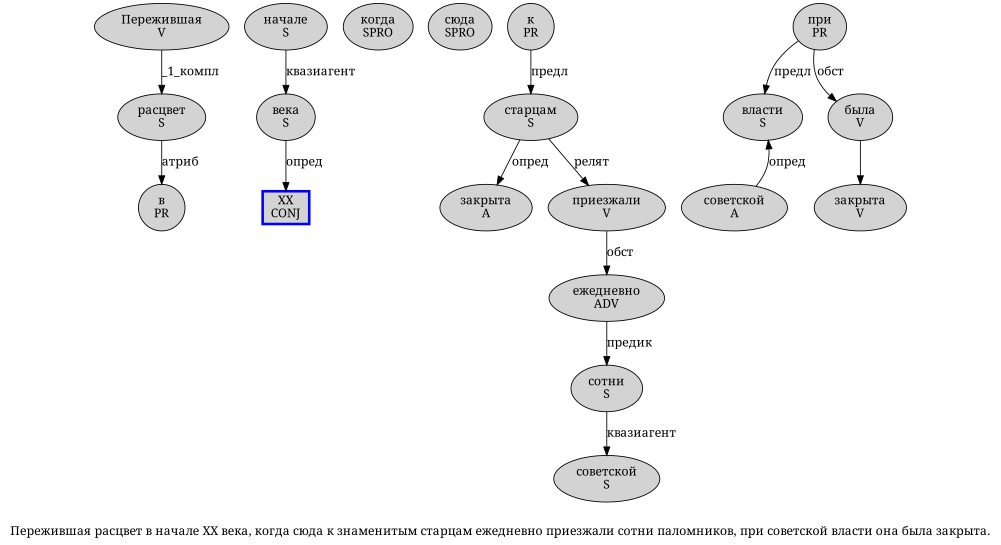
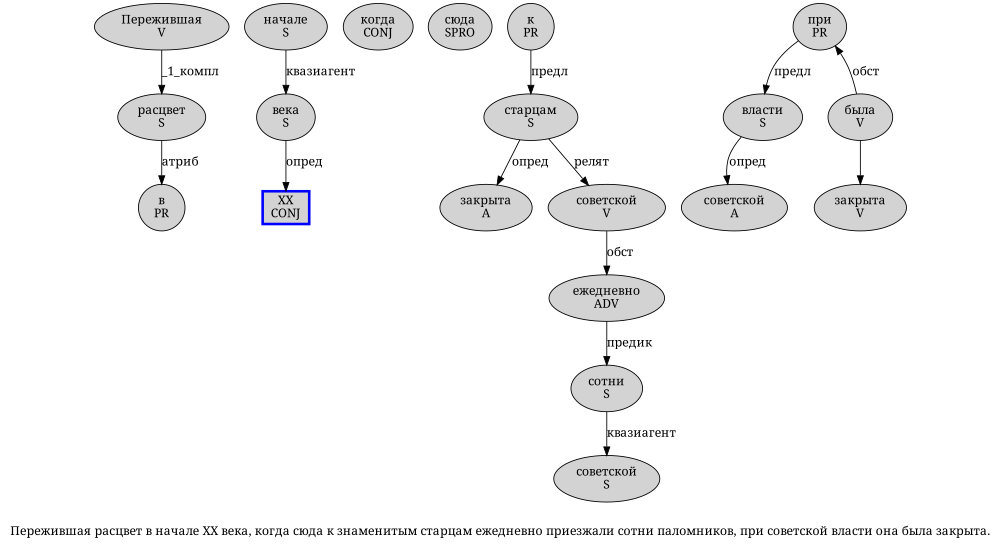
node "когда SPRO": label "когда SPRO" -> "когда CONJ"
edge "при PR" -> "была V": reversed
edge "советской A" -> "власти S": reversed
node "приезжали V": label "приезжали V" -> "советской V"
